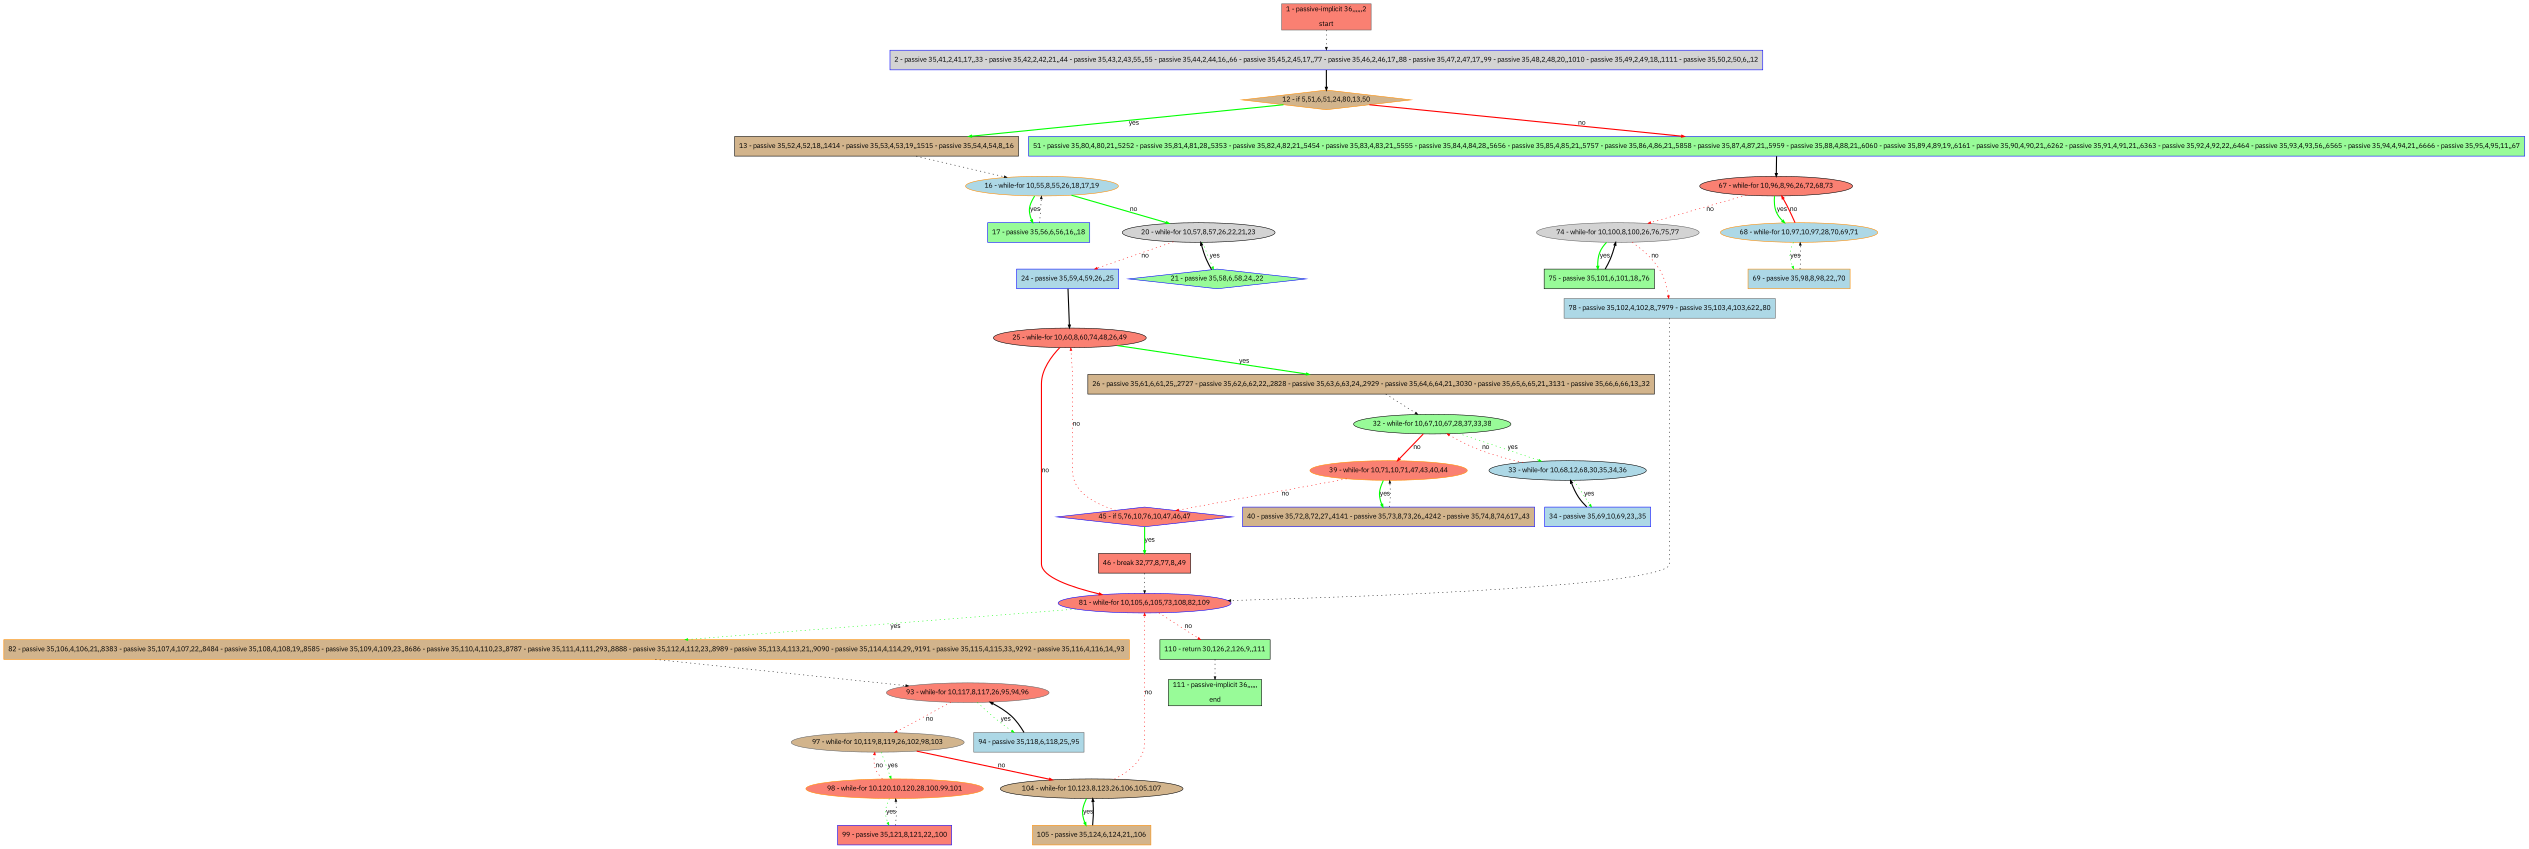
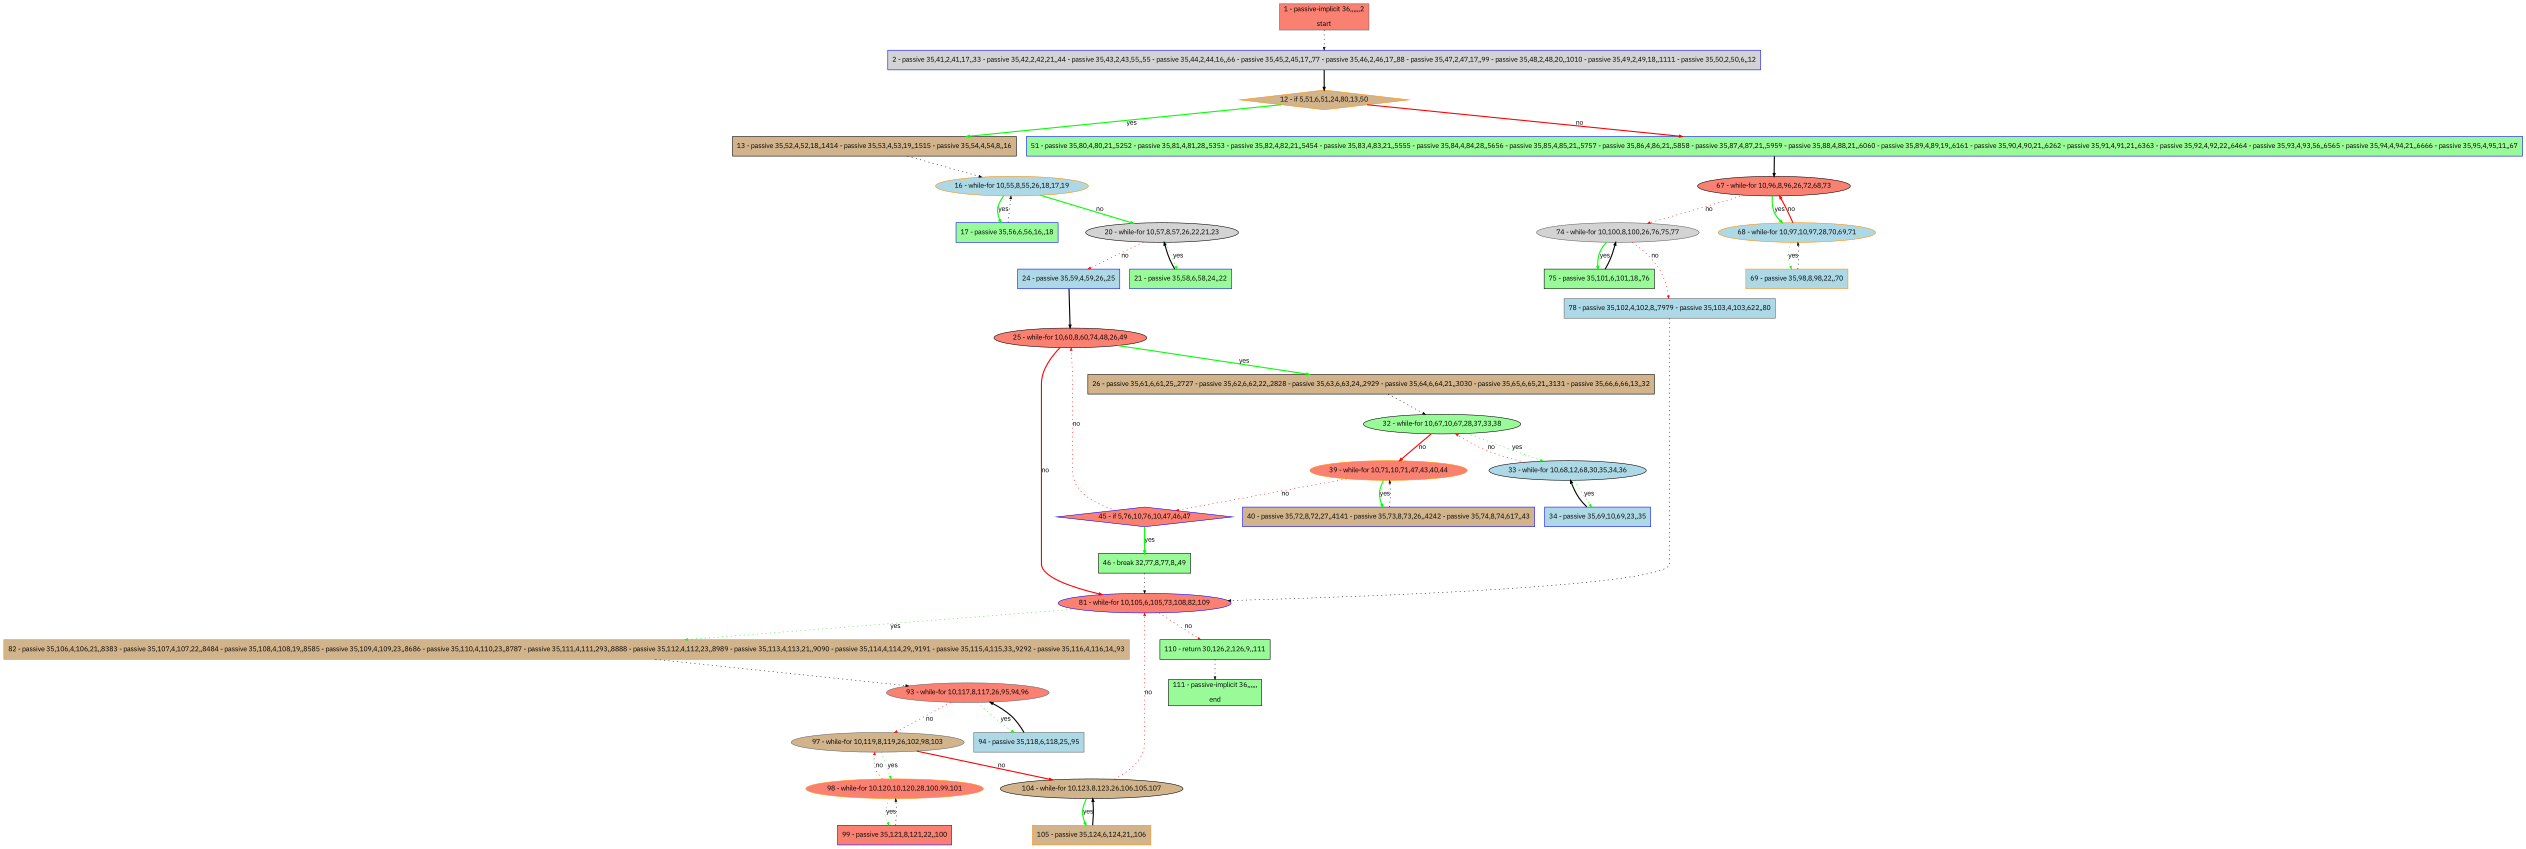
node "21 - passive 35,58,6,58,24,,22": shape diamond -> box
node "46 - break 32,77,8,77,8,,49": fillcolor salmon -> palegreen
